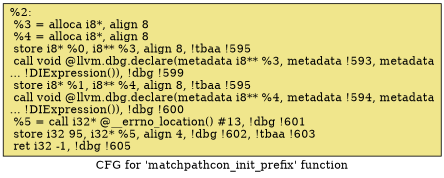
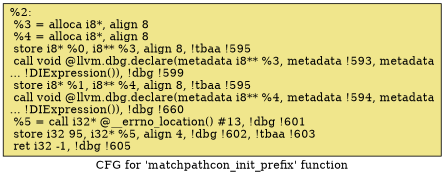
node "%2:": text "... !DIExpression()), !dbg !600" -> "... !DIExpression()), !dbg !660"
